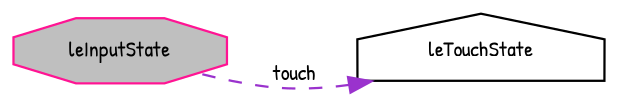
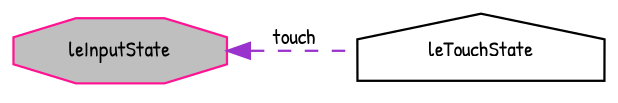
edge "leInputState" -> "leTouchState": reversed
